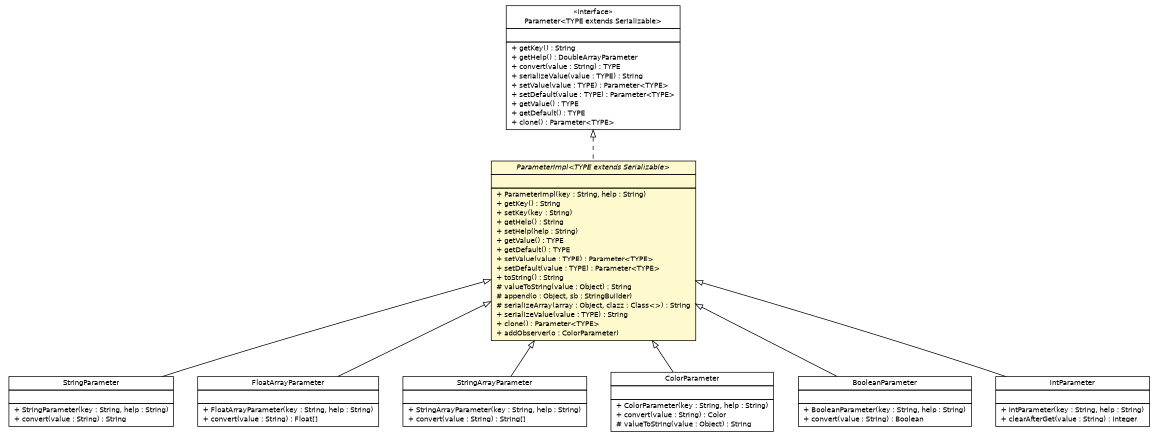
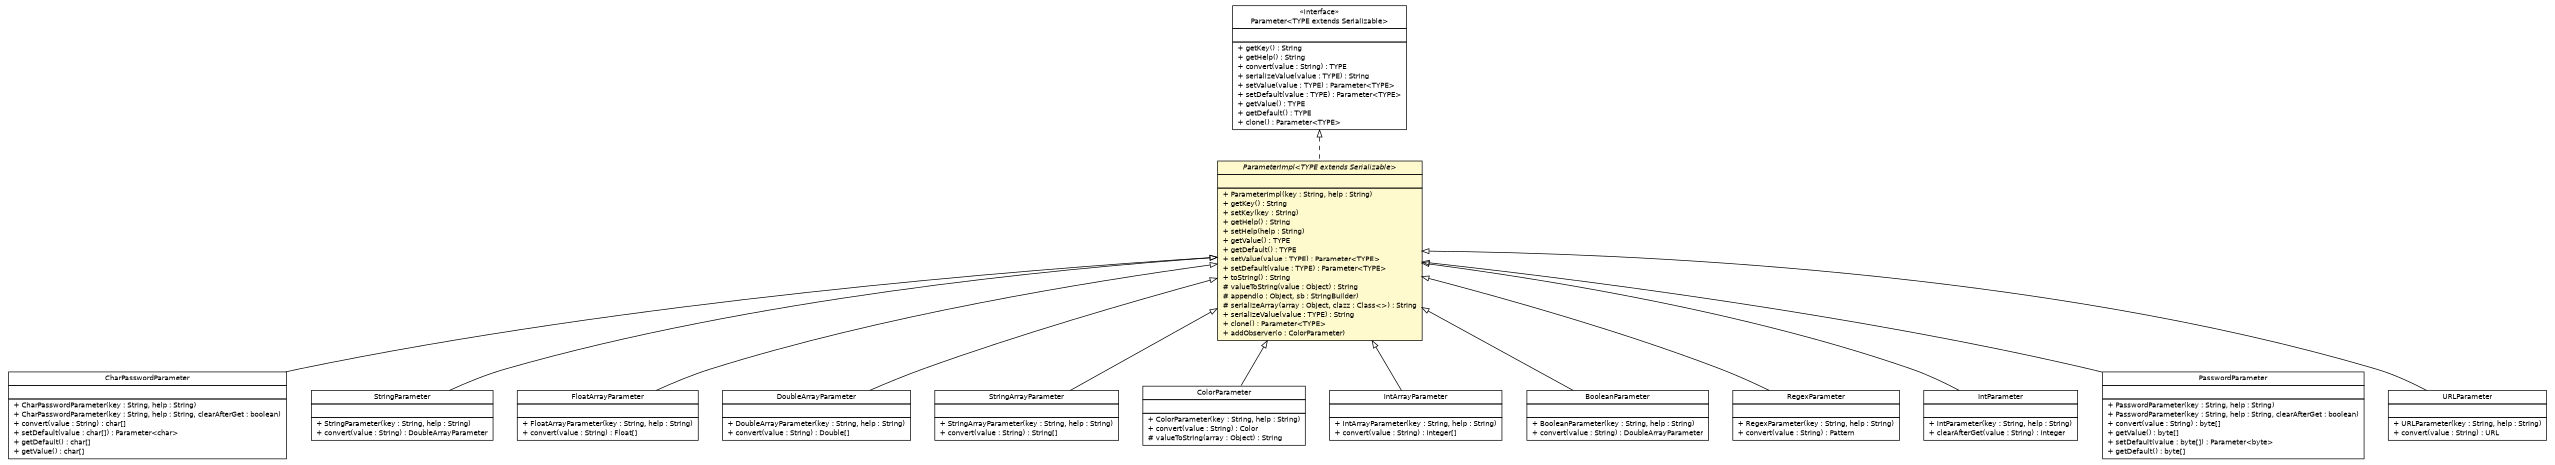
node "Parameter<TYPE extends Serializable>": text "+ getHelp() : DoubleArrayParameter" -> "+ getHelp() : String"
node "CharPasswordParameter": added
node "DoubleArrayParameter": added
node "IntArrayParameter": added
node "RegexParameter": added
node "PasswordParameter": added
node "URLParameter": added
node "StringParameter": text "+ convert(value : String) : String" -> "+ convert(value : String) : DoubleArrayParameter"
node "BooleanParameter": text "+ convert(value : String) : Boolean" -> "+ convert(value : String) : DoubleArrayParameter"
node "ColorParameter": text "# valueToString(value : Object) : String" -> "# valueToString(array : Object) : String"
